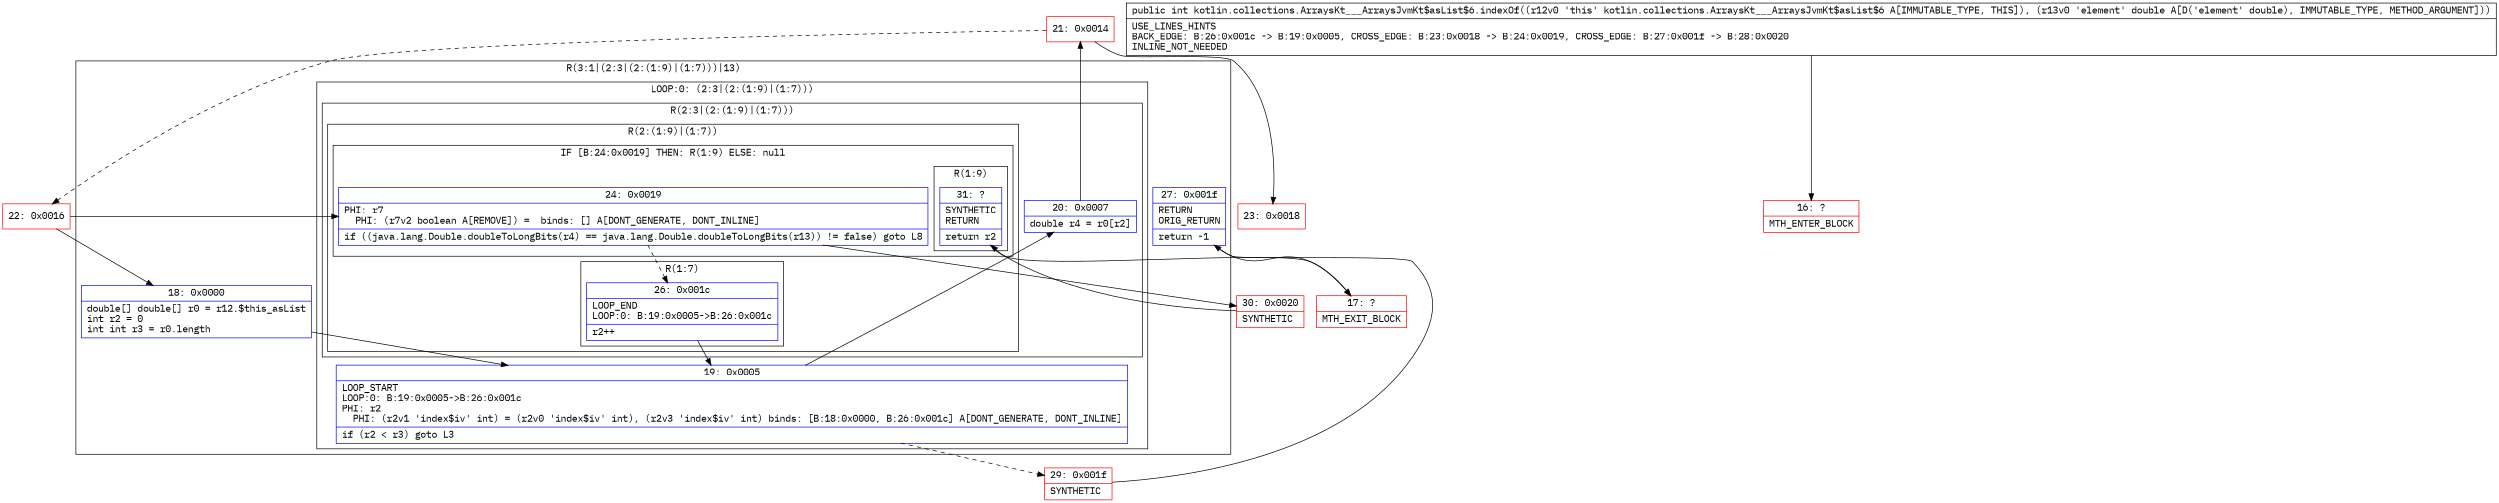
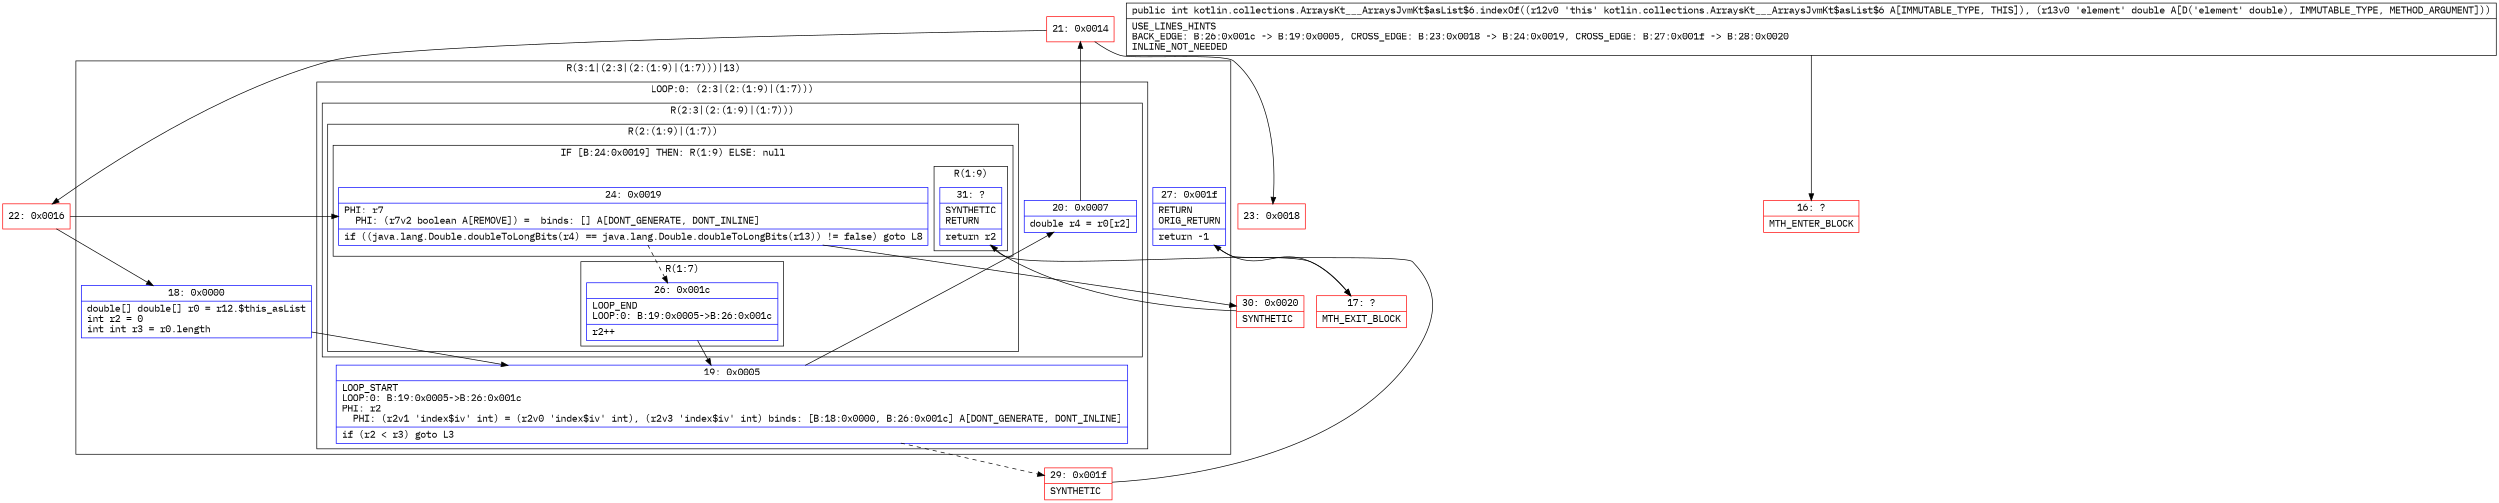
edge "21: 0x0014" -> "22: 0x0016": style dashed -> solid
